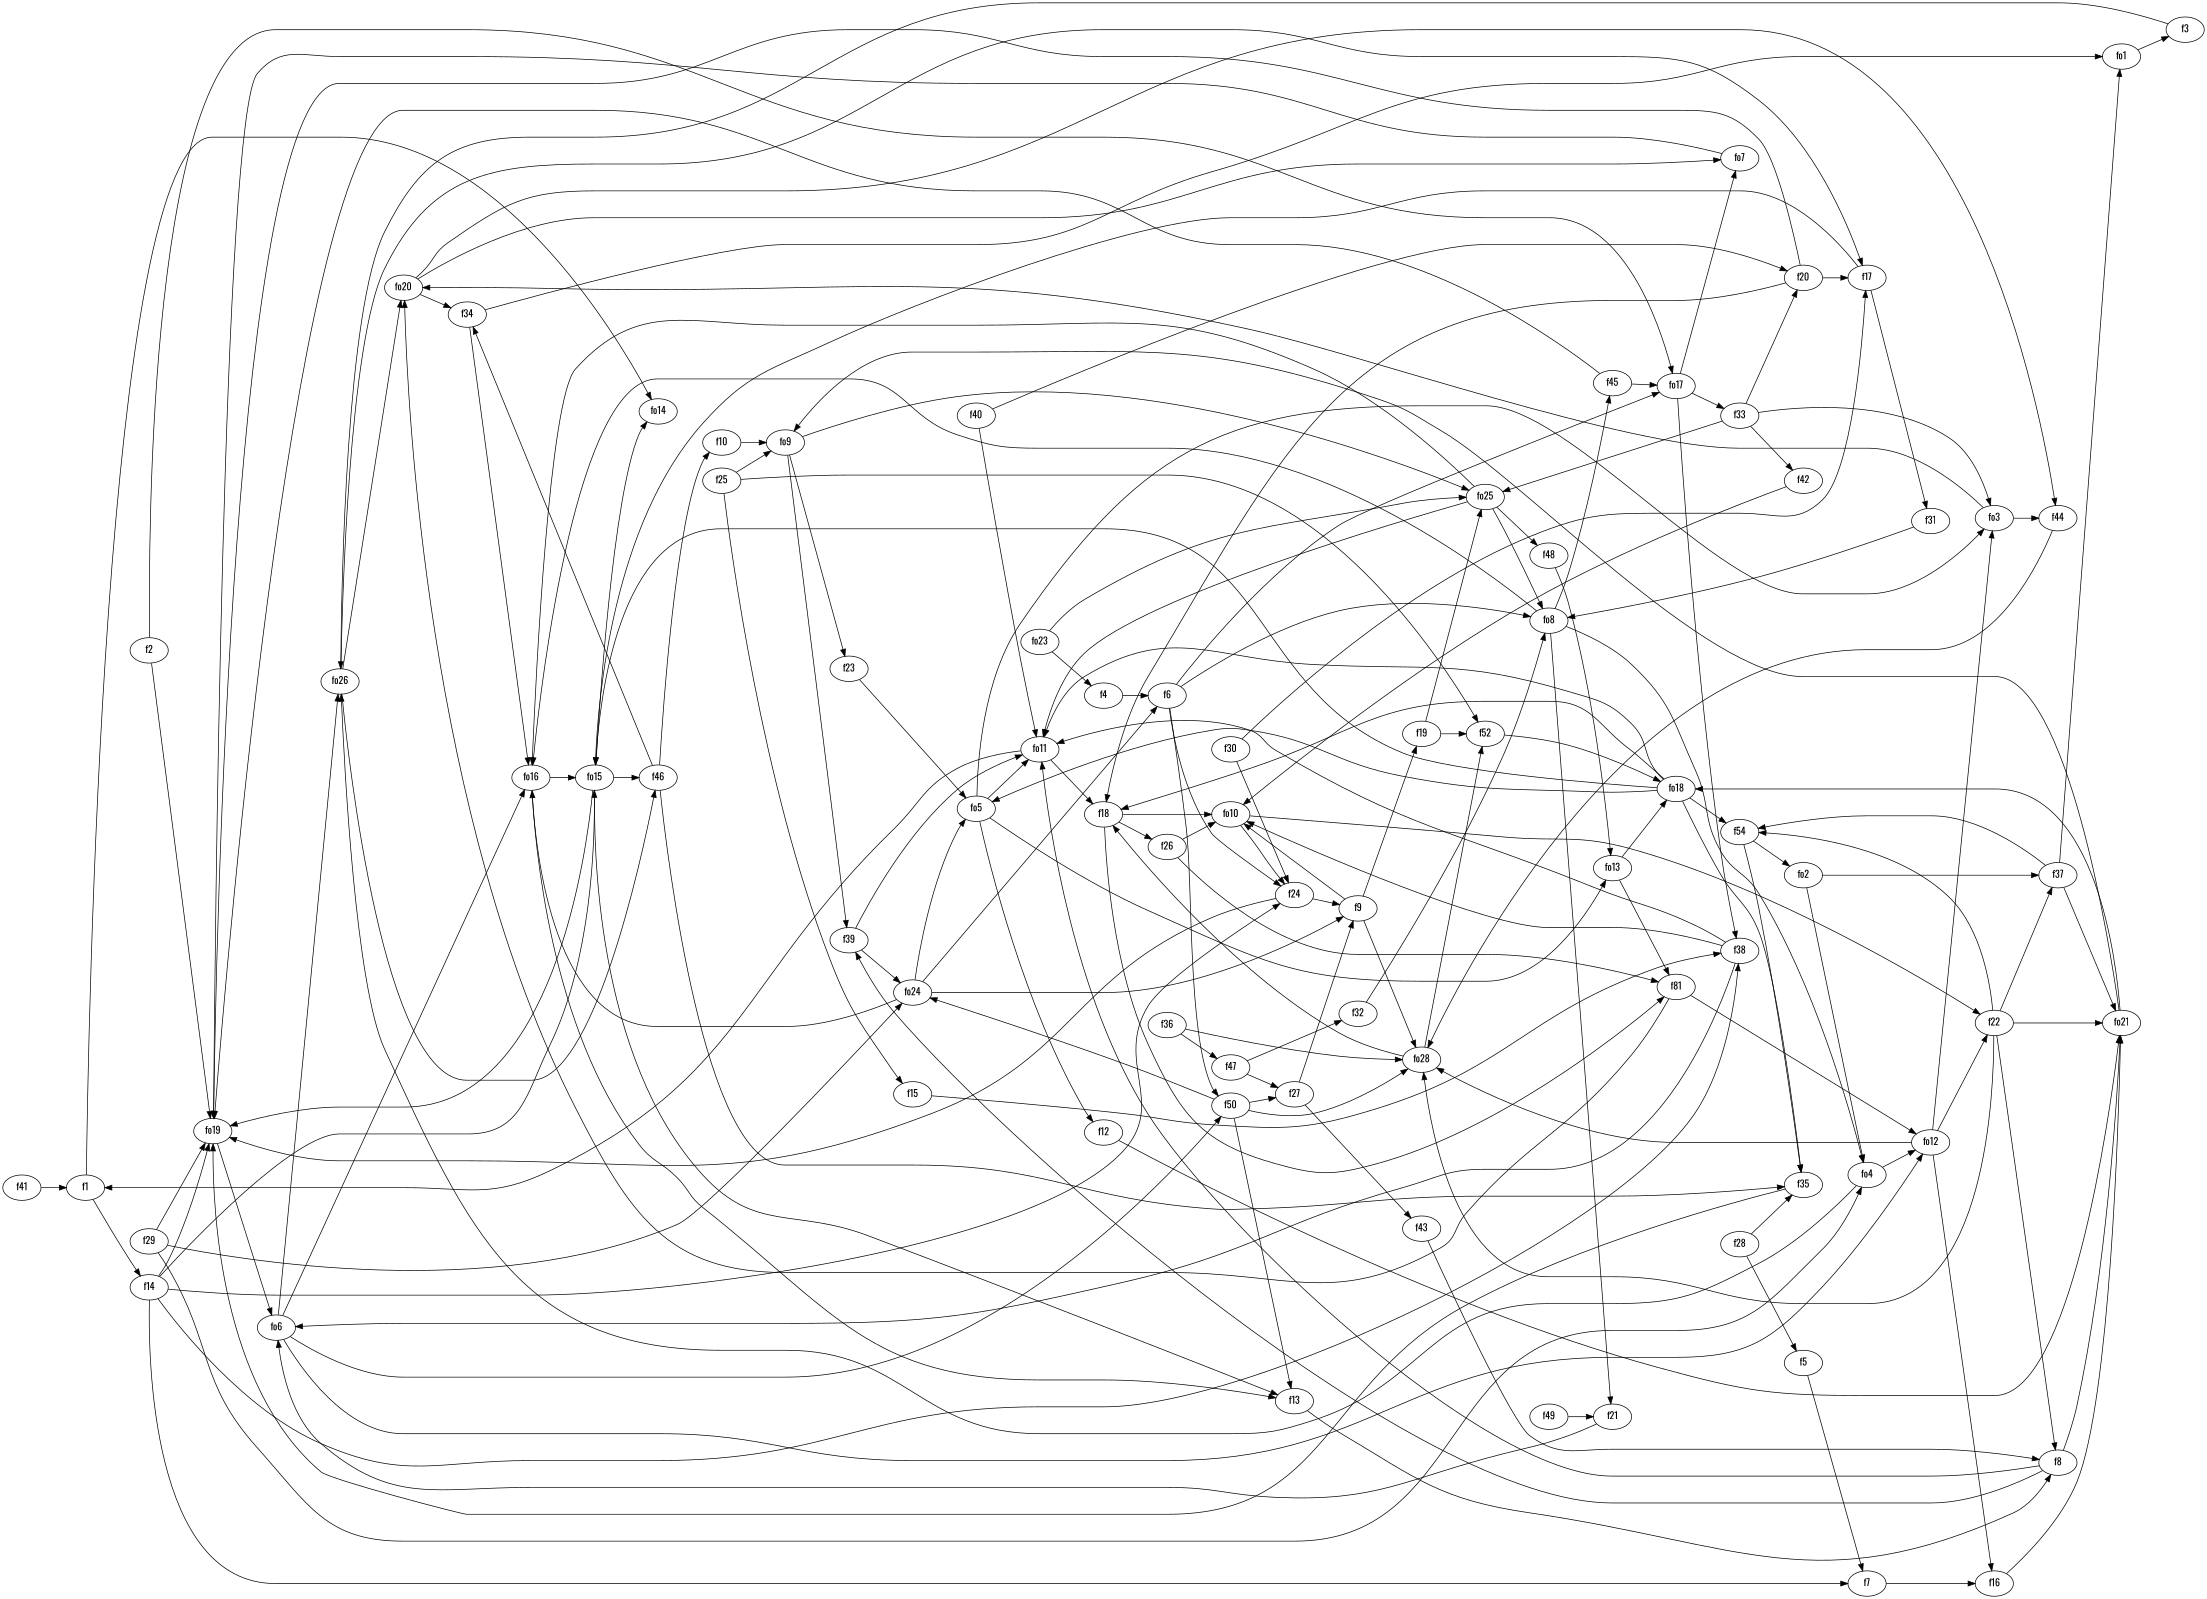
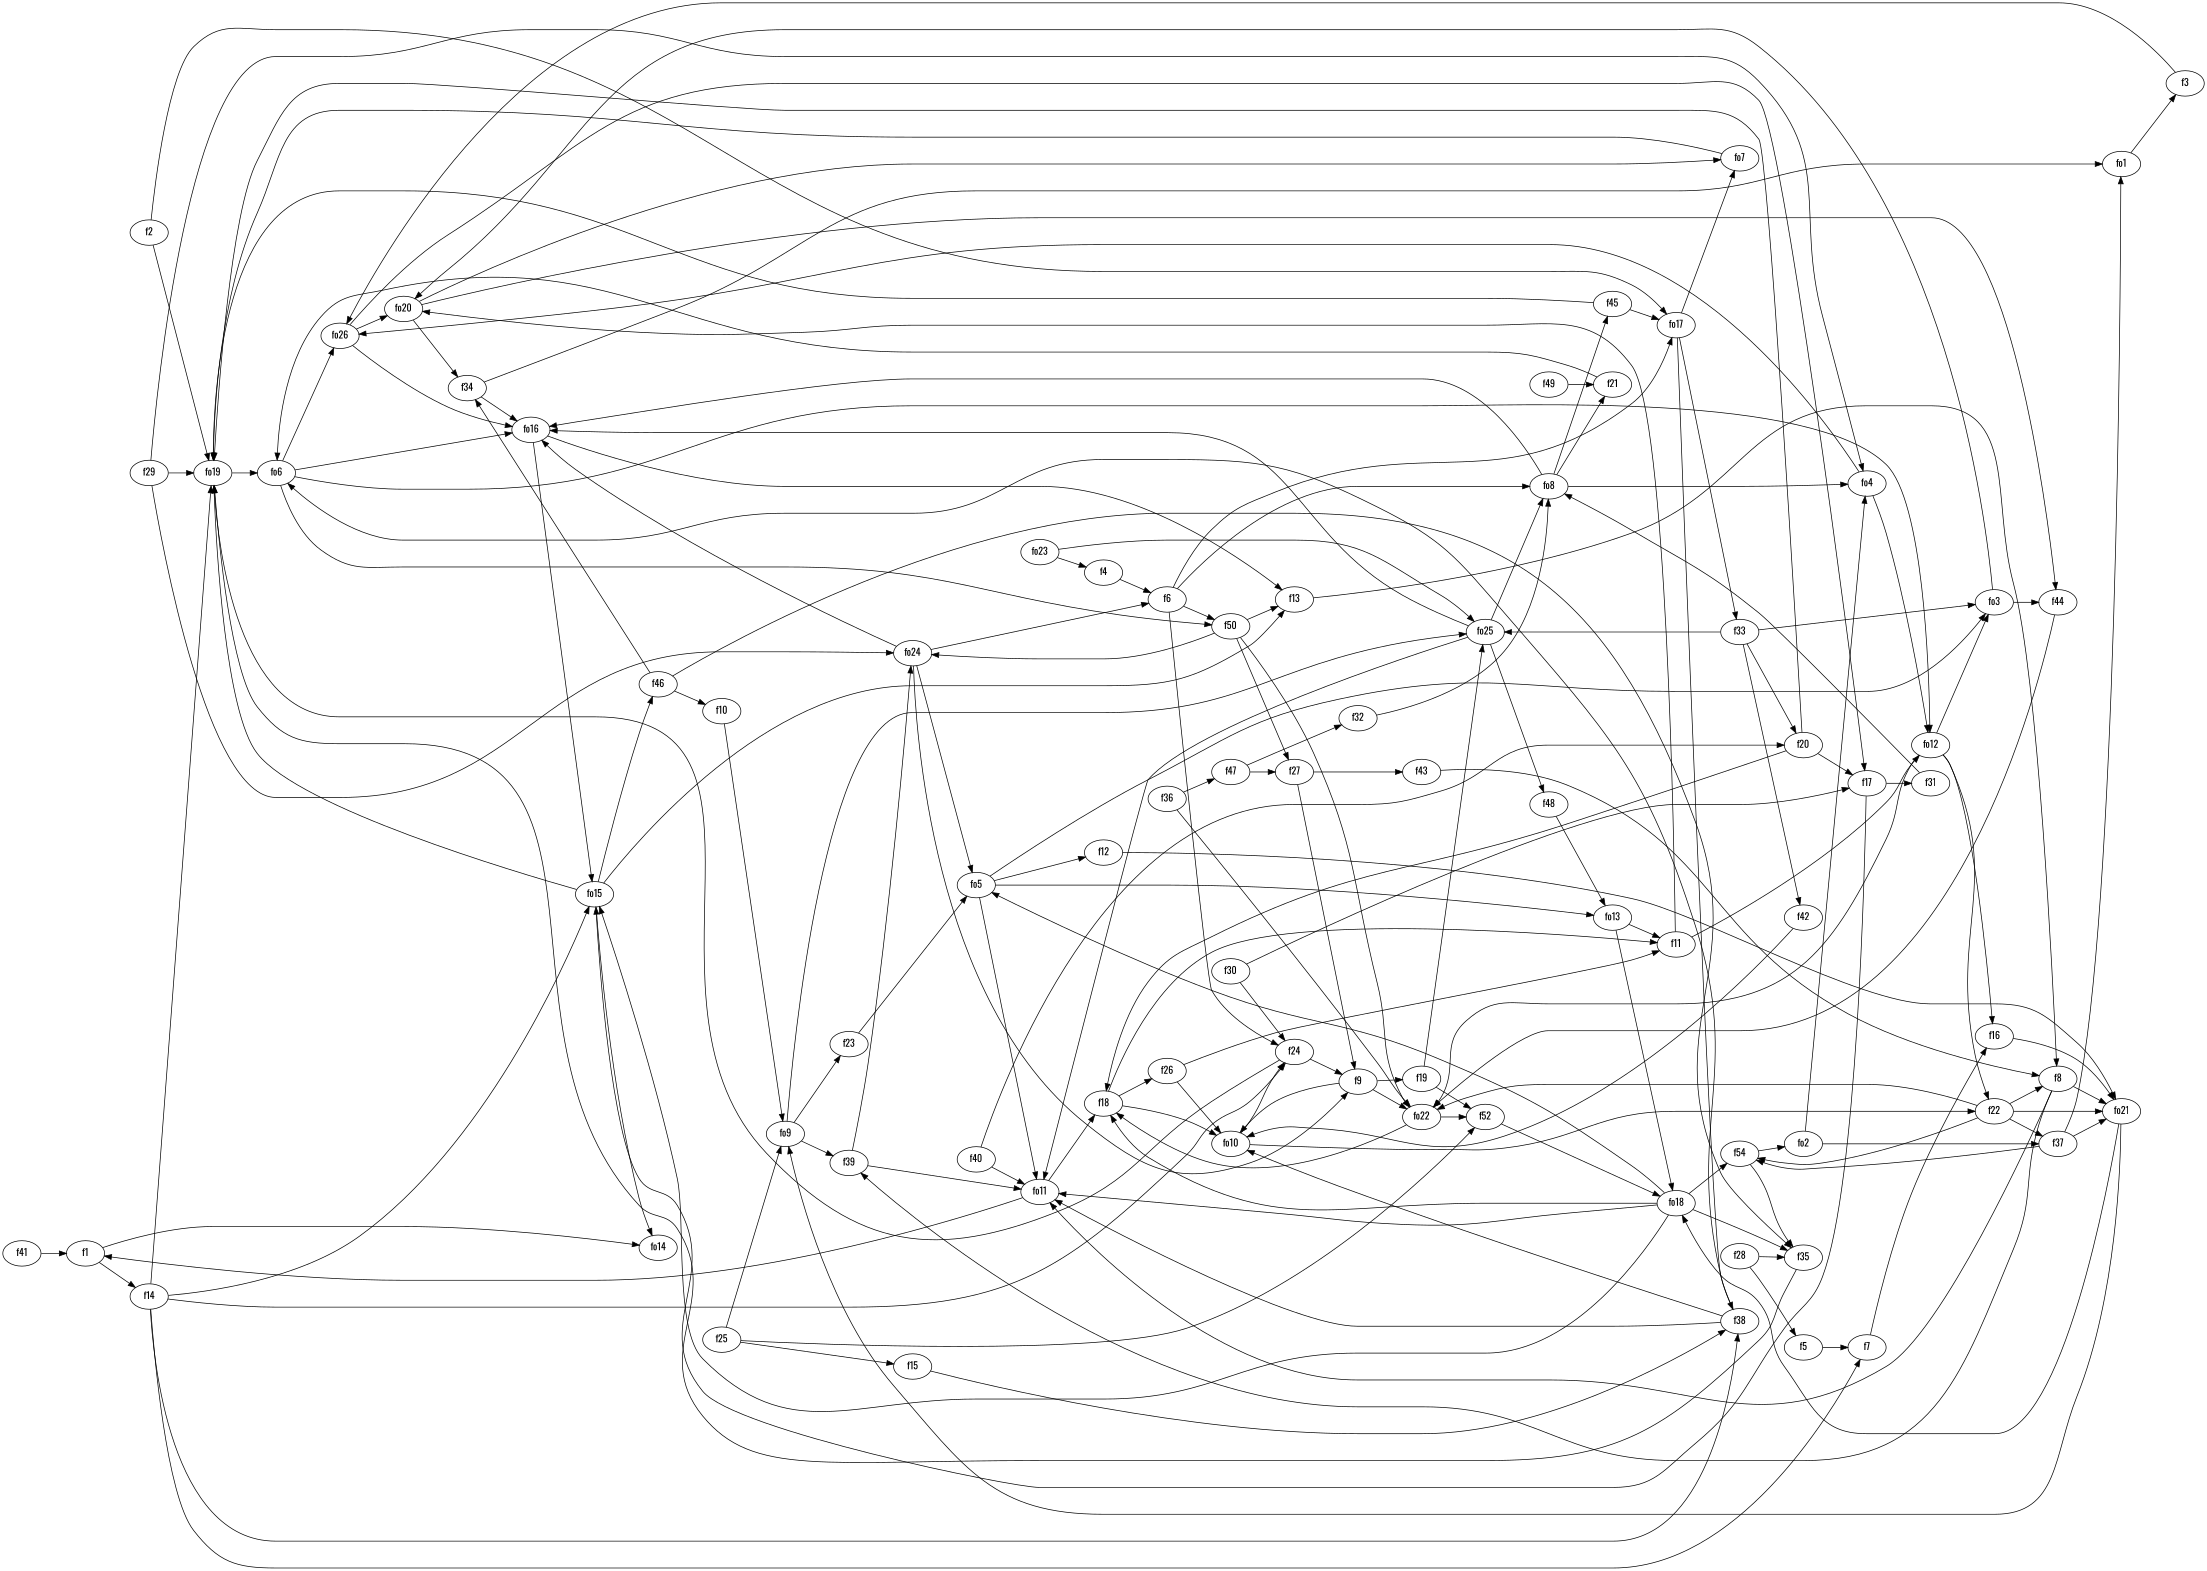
node "f81": label "f81" -> "f11"
node "fo28": label "fo28" -> "fo22"
edge "fo26" -> "f46": now "fo26" -> "fo16"
